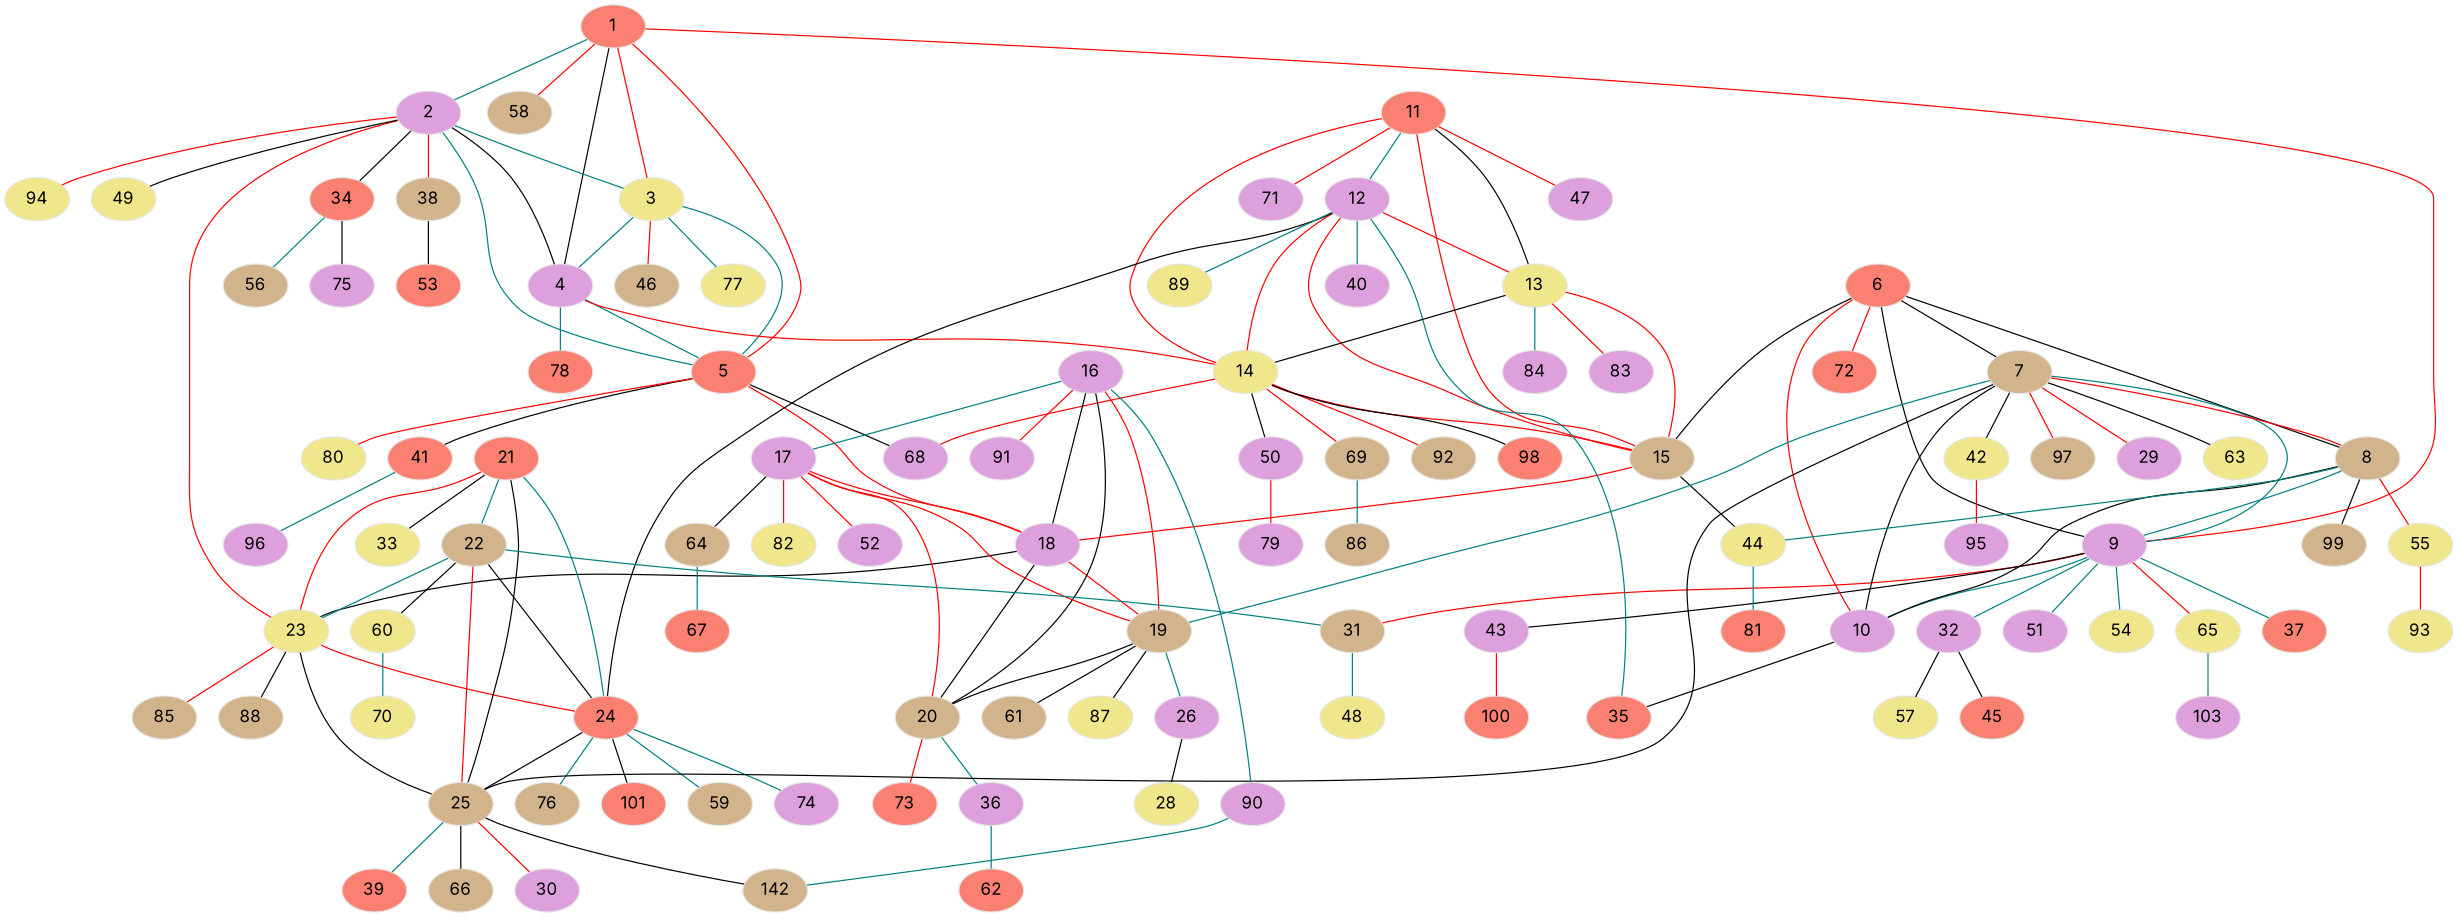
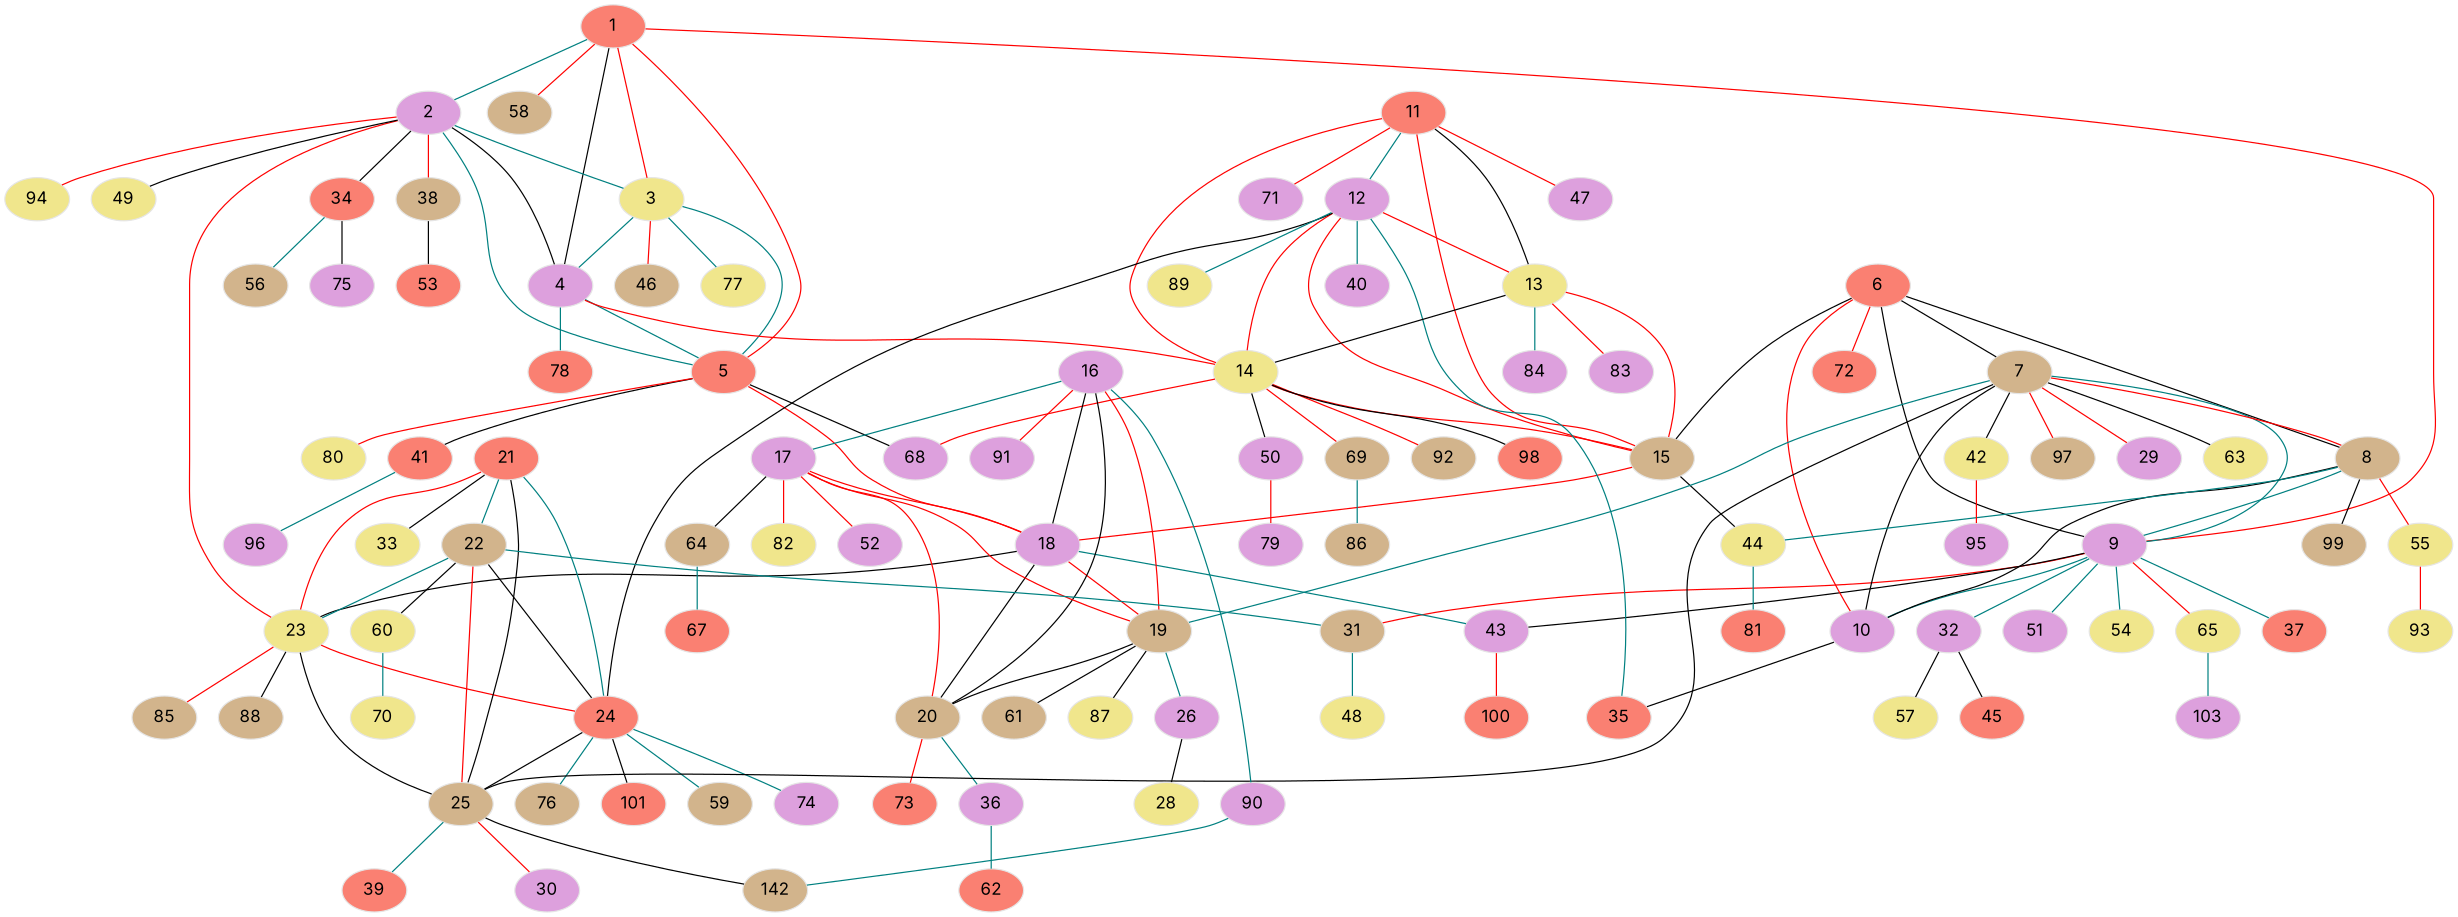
edge "18" -- "43": added
node "66": removed
